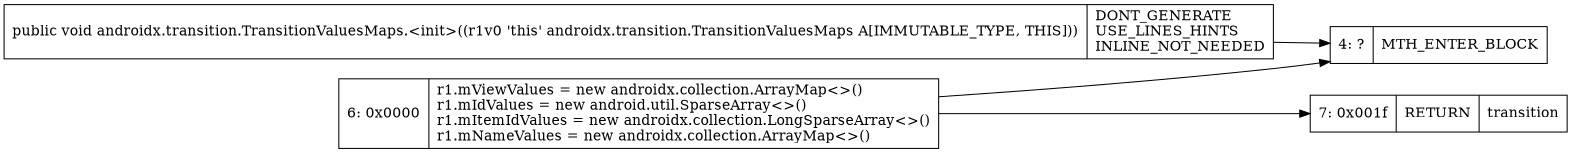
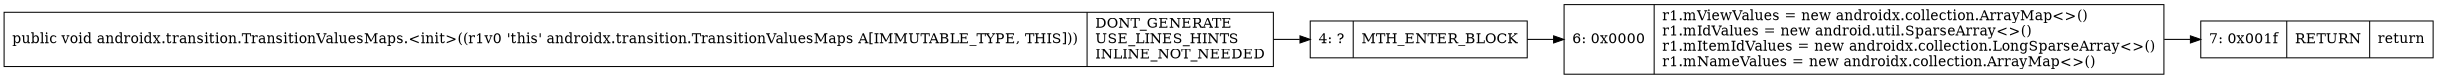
edge "6: 0x0000" -> "4: ?": reversed
node "7: 0x001f": text "transition" -> "return"
